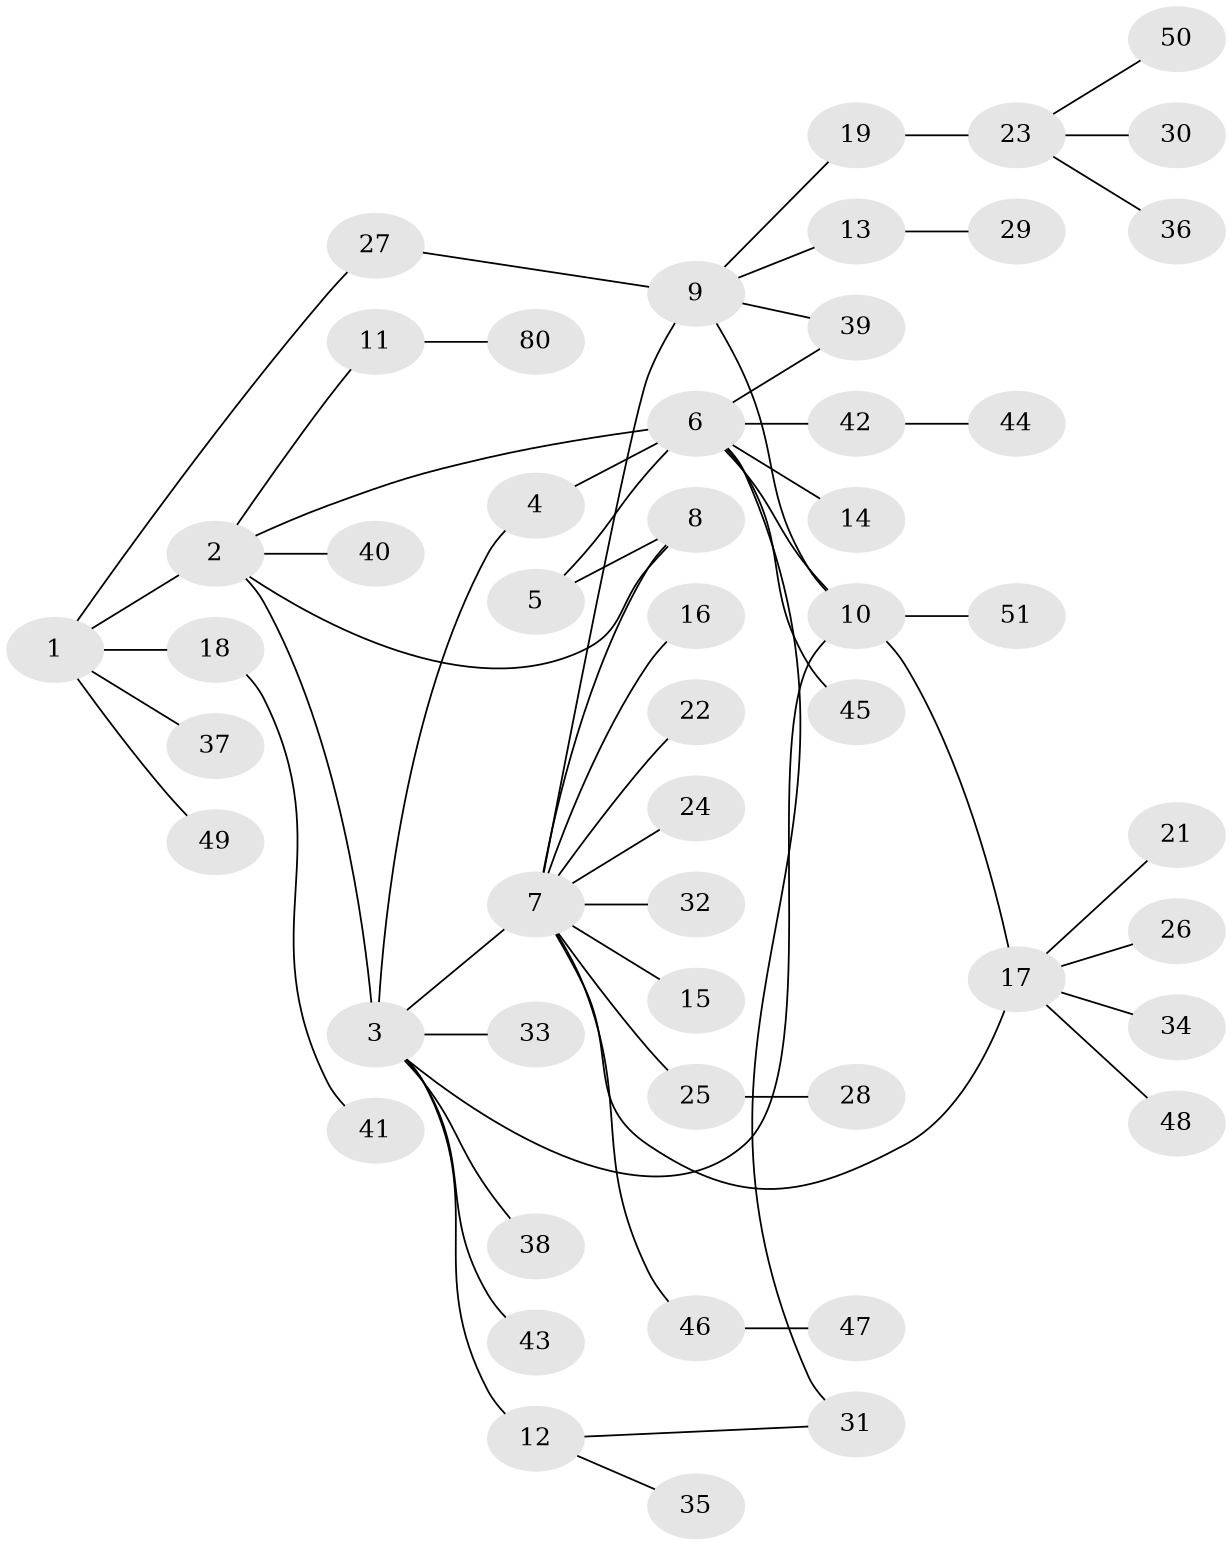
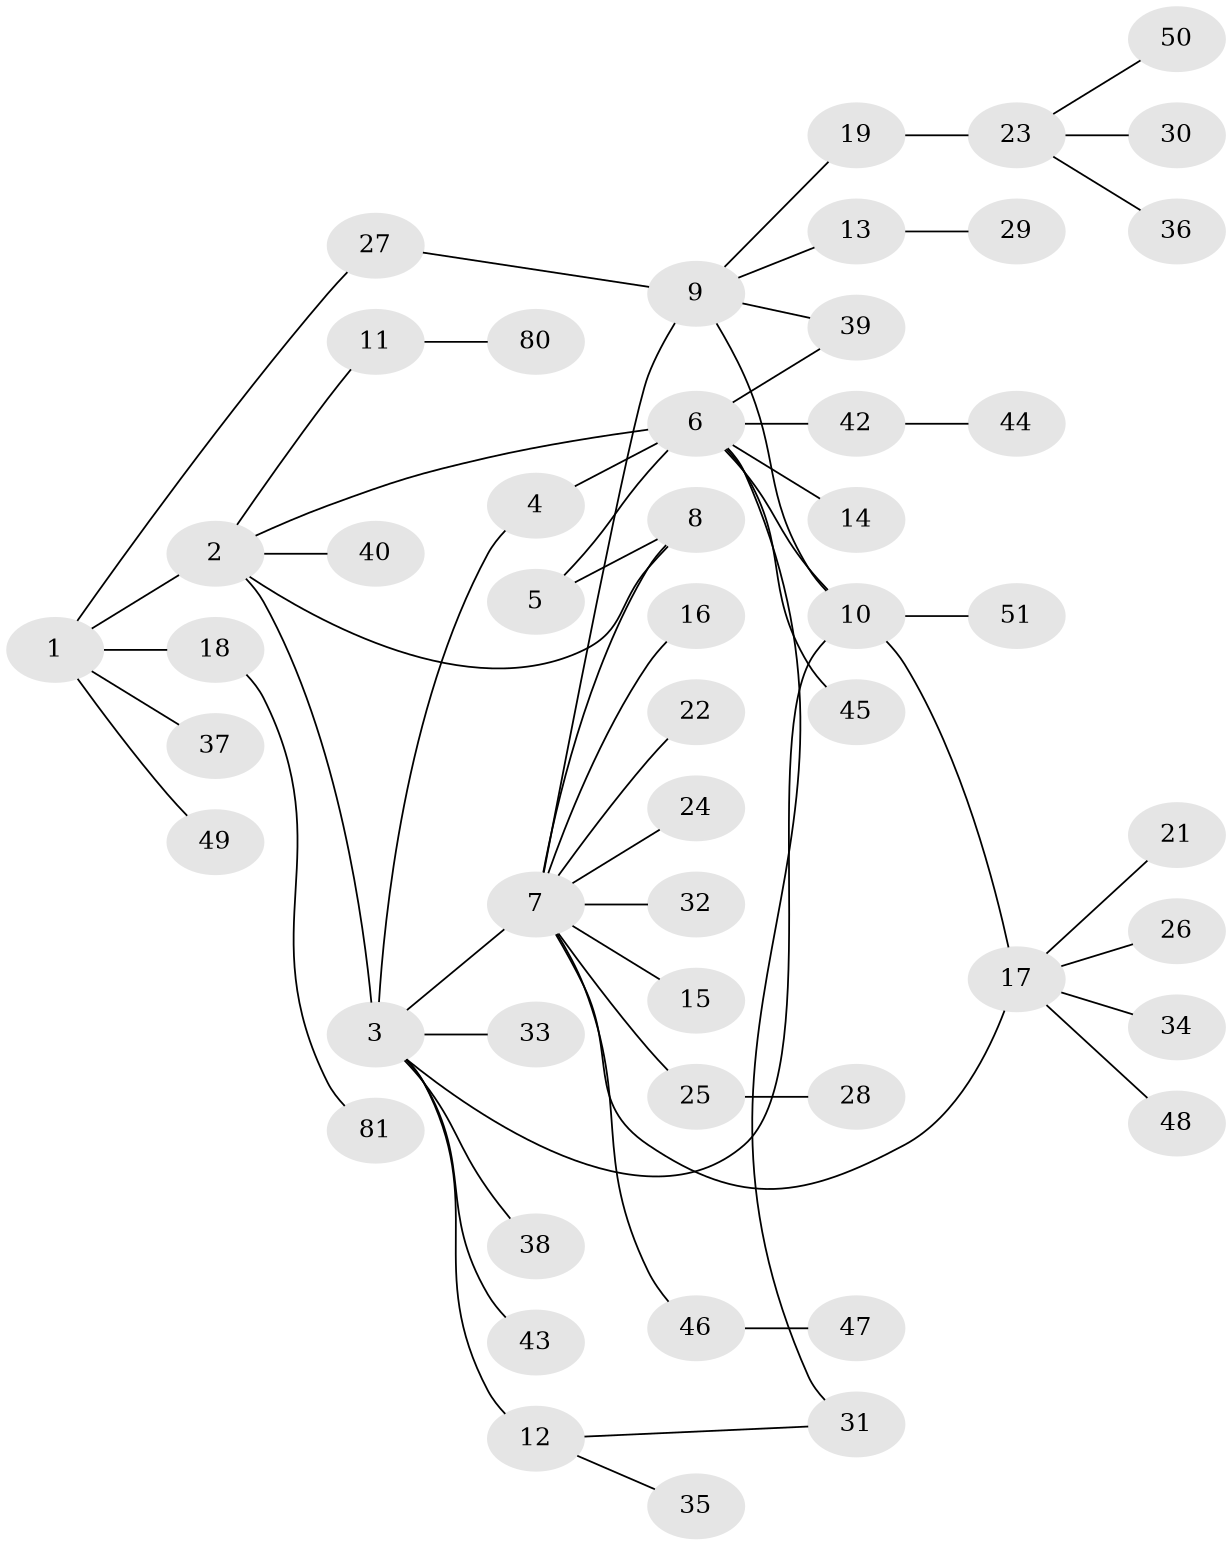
node "41": label "41" -> "81"
